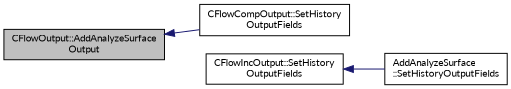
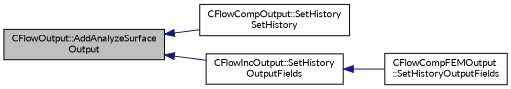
node "CFlowCompOutput::SetHistory OutputFields": label "CFlowCompOutput::SetHistory OutputFields" -> "CFlowCompOutput::SetHistory SetHistory"
edge "CFlowIncOutput::SetHistory OutputFields" -> "CFlowOutput::AddAnalyzeSurface Output": added
node "AddAnalyzeSurface ::SetHistoryOutputFields": label "AddAnalyzeSurface ::SetHistoryOutputFields" -> "CFlowCompFEMOutput ::SetHistoryOutputFields"
